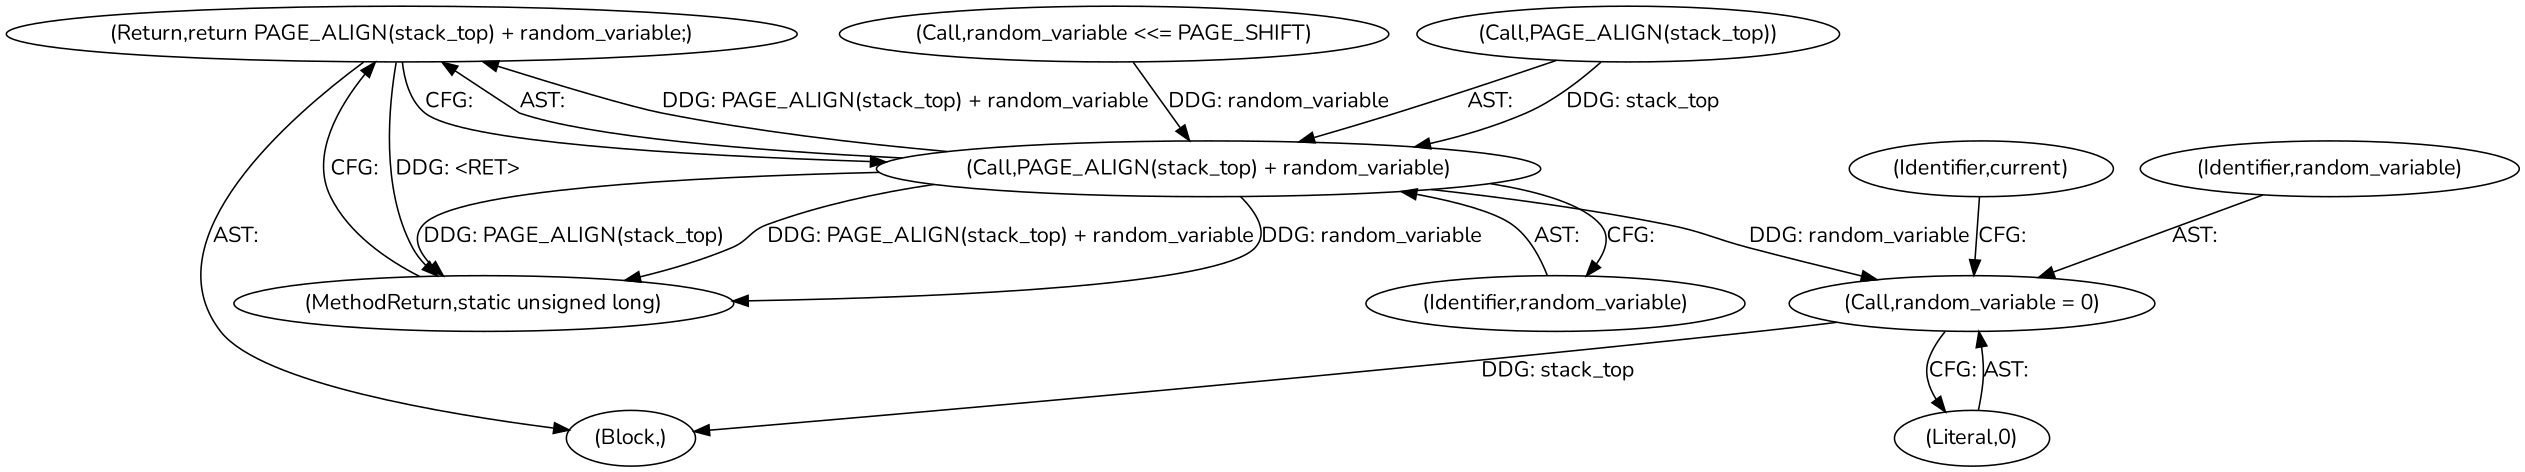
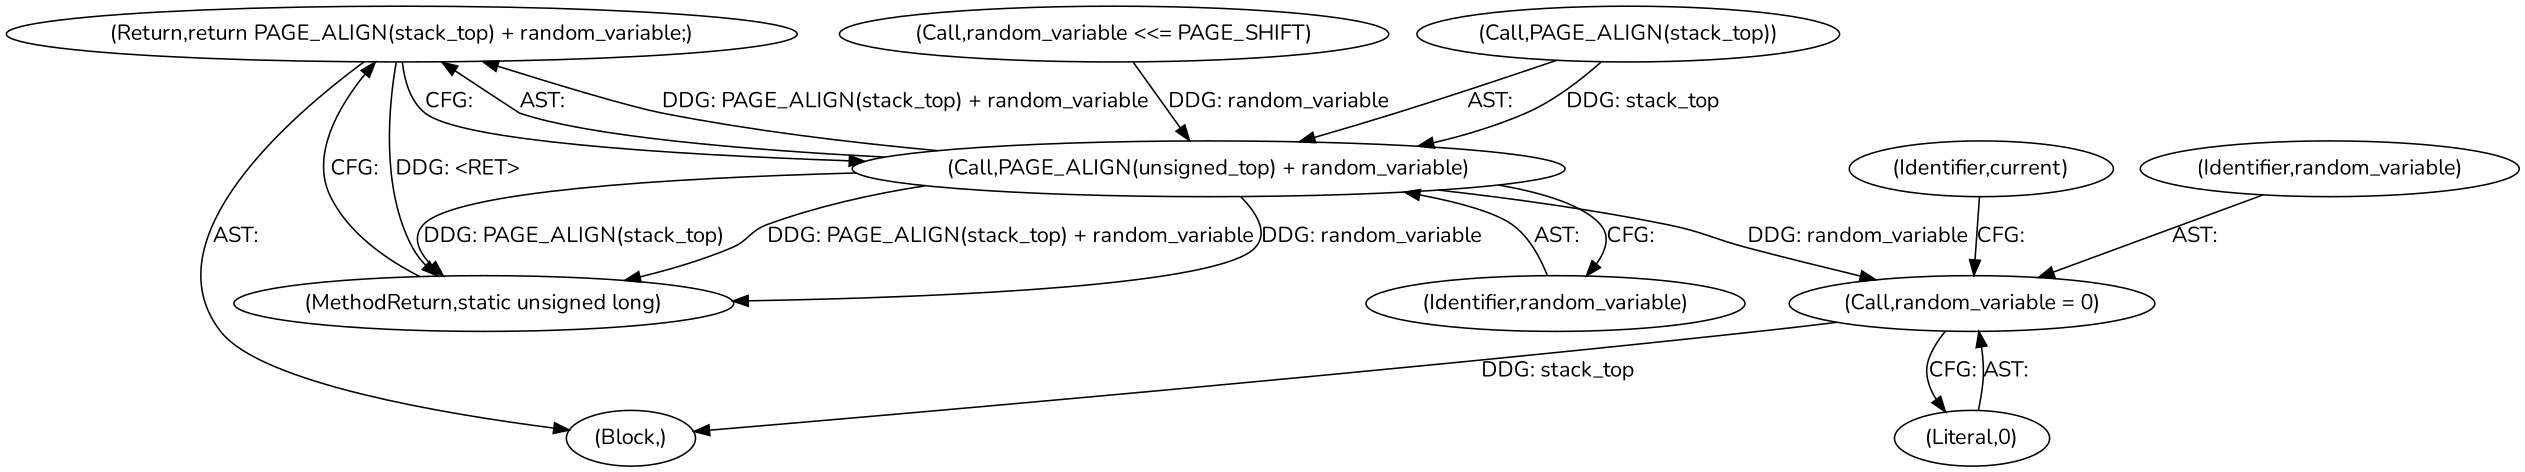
node "(Call,PAGE_ALIGN(stack_top) + random_variable)": label "(Call,PAGE_ALIGN(stack_top) + random_variable)" -> "(Call,PAGE_ALIGN(unsigned_top) + random_variable)"
